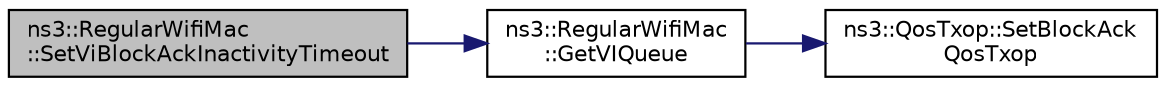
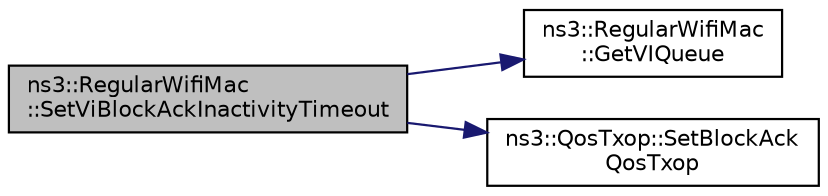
edge "ns3::RegularWifiMac ::GetVIQueue" -> "ns3::QosTxop::SetBlockAck QosTxop": now "ns3::RegularWifiMac ::SetViBlockAckInactivityTimeout" -> "ns3::QosTxop::SetBlockAck QosTxop"
